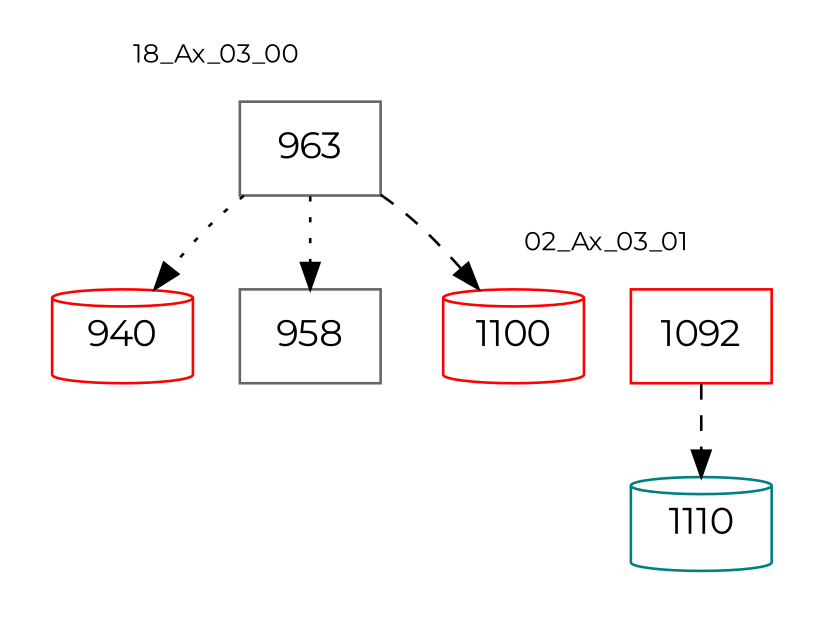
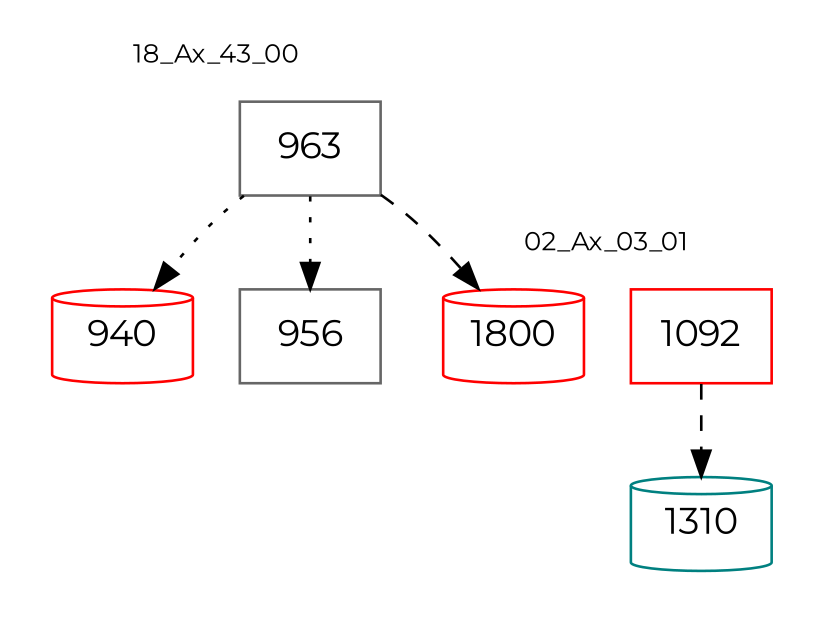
cluster "18_Ax_03_00": label "18_Ax_03_00" -> "18_Ax_43_00"
node "958": label "958" -> "956"
node "1100": label "1100" -> "1800"
node "1110": label "1110" -> "1310"
